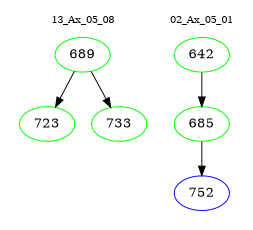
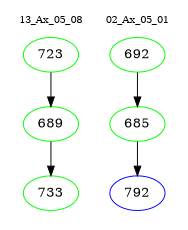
node "642": label "642" -> "692"
edge "689" -> "723": reversed
node "752": label "752" -> "792"
